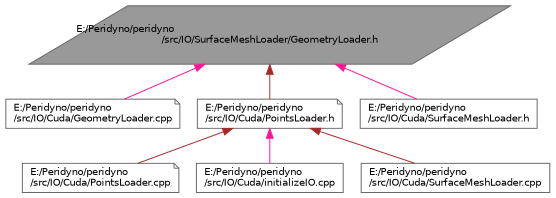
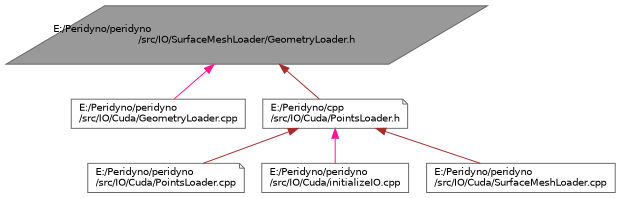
node "E:/Peridyno/peridyno /src/IO/Cuda/GeometryLoader.cpp": shape note -> box
node "E:/Peridyno/peridyno /src/IO/Cuda/PointsLoader.h": label "E:/Peridyno/peridyno /src/IO/Cuda/PointsLoader.h" -> "E:/Peridyno/cpp /src/IO/Cuda/PointsLoader.h"
node "E:/Peridyno/peridyno /src/IO/Cuda/SurfaceMeshLoader.h": removed
